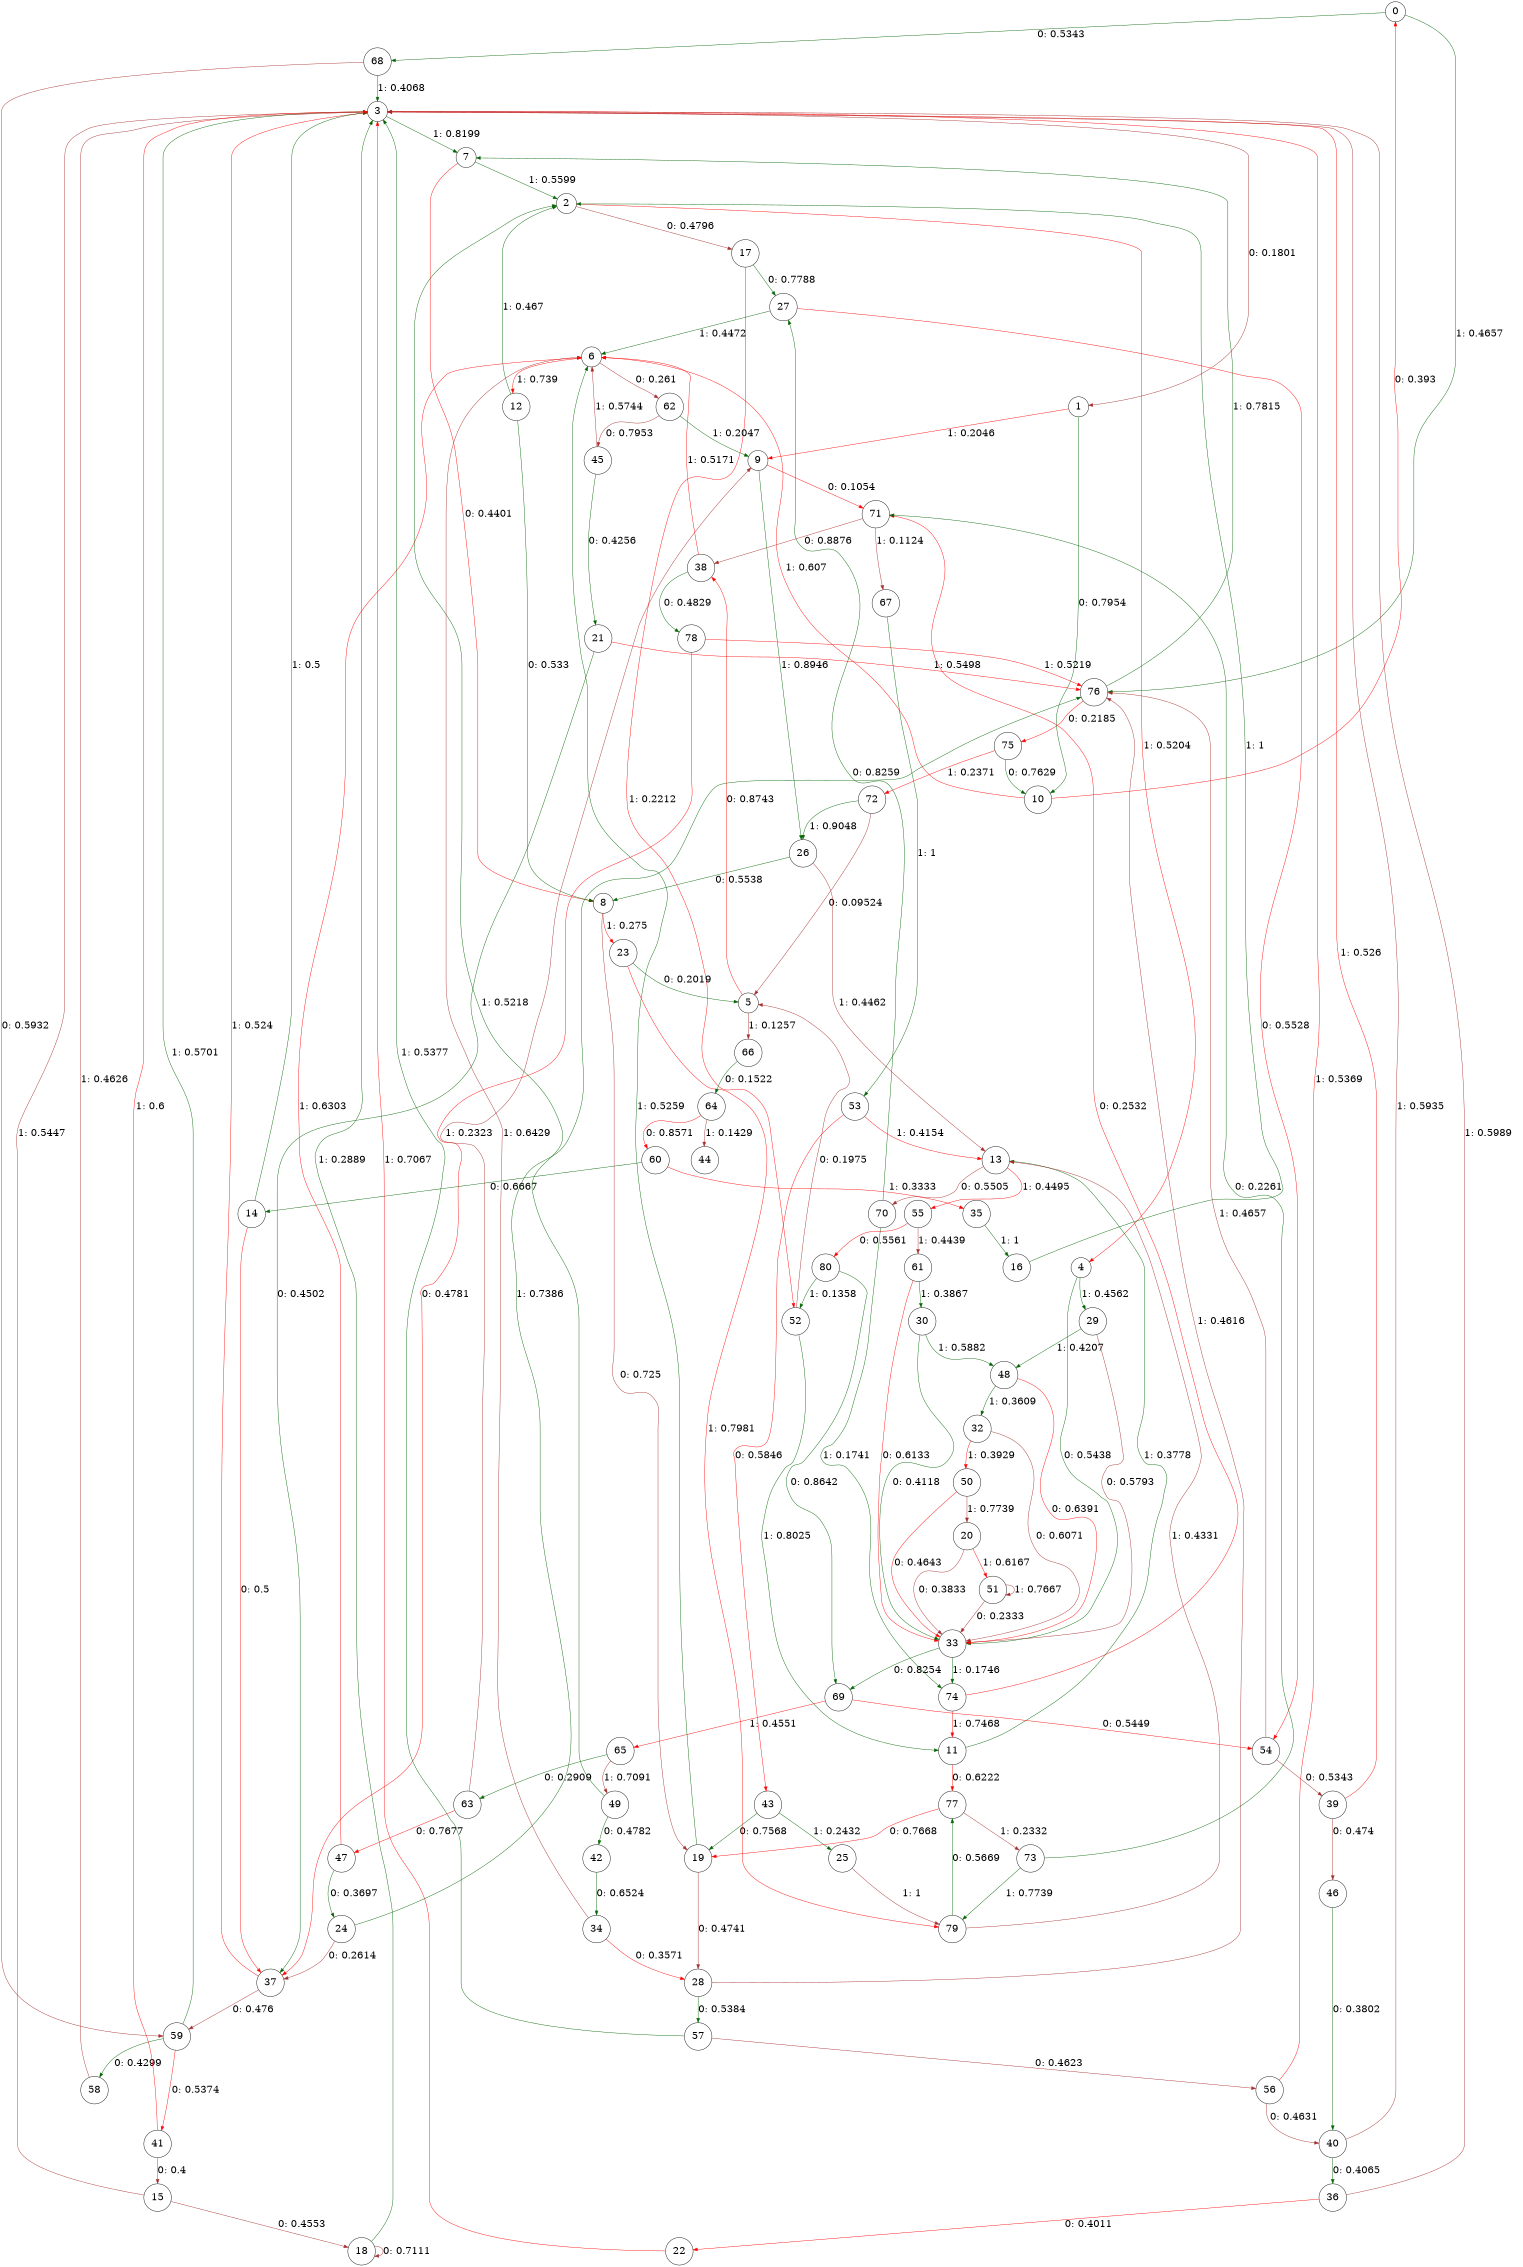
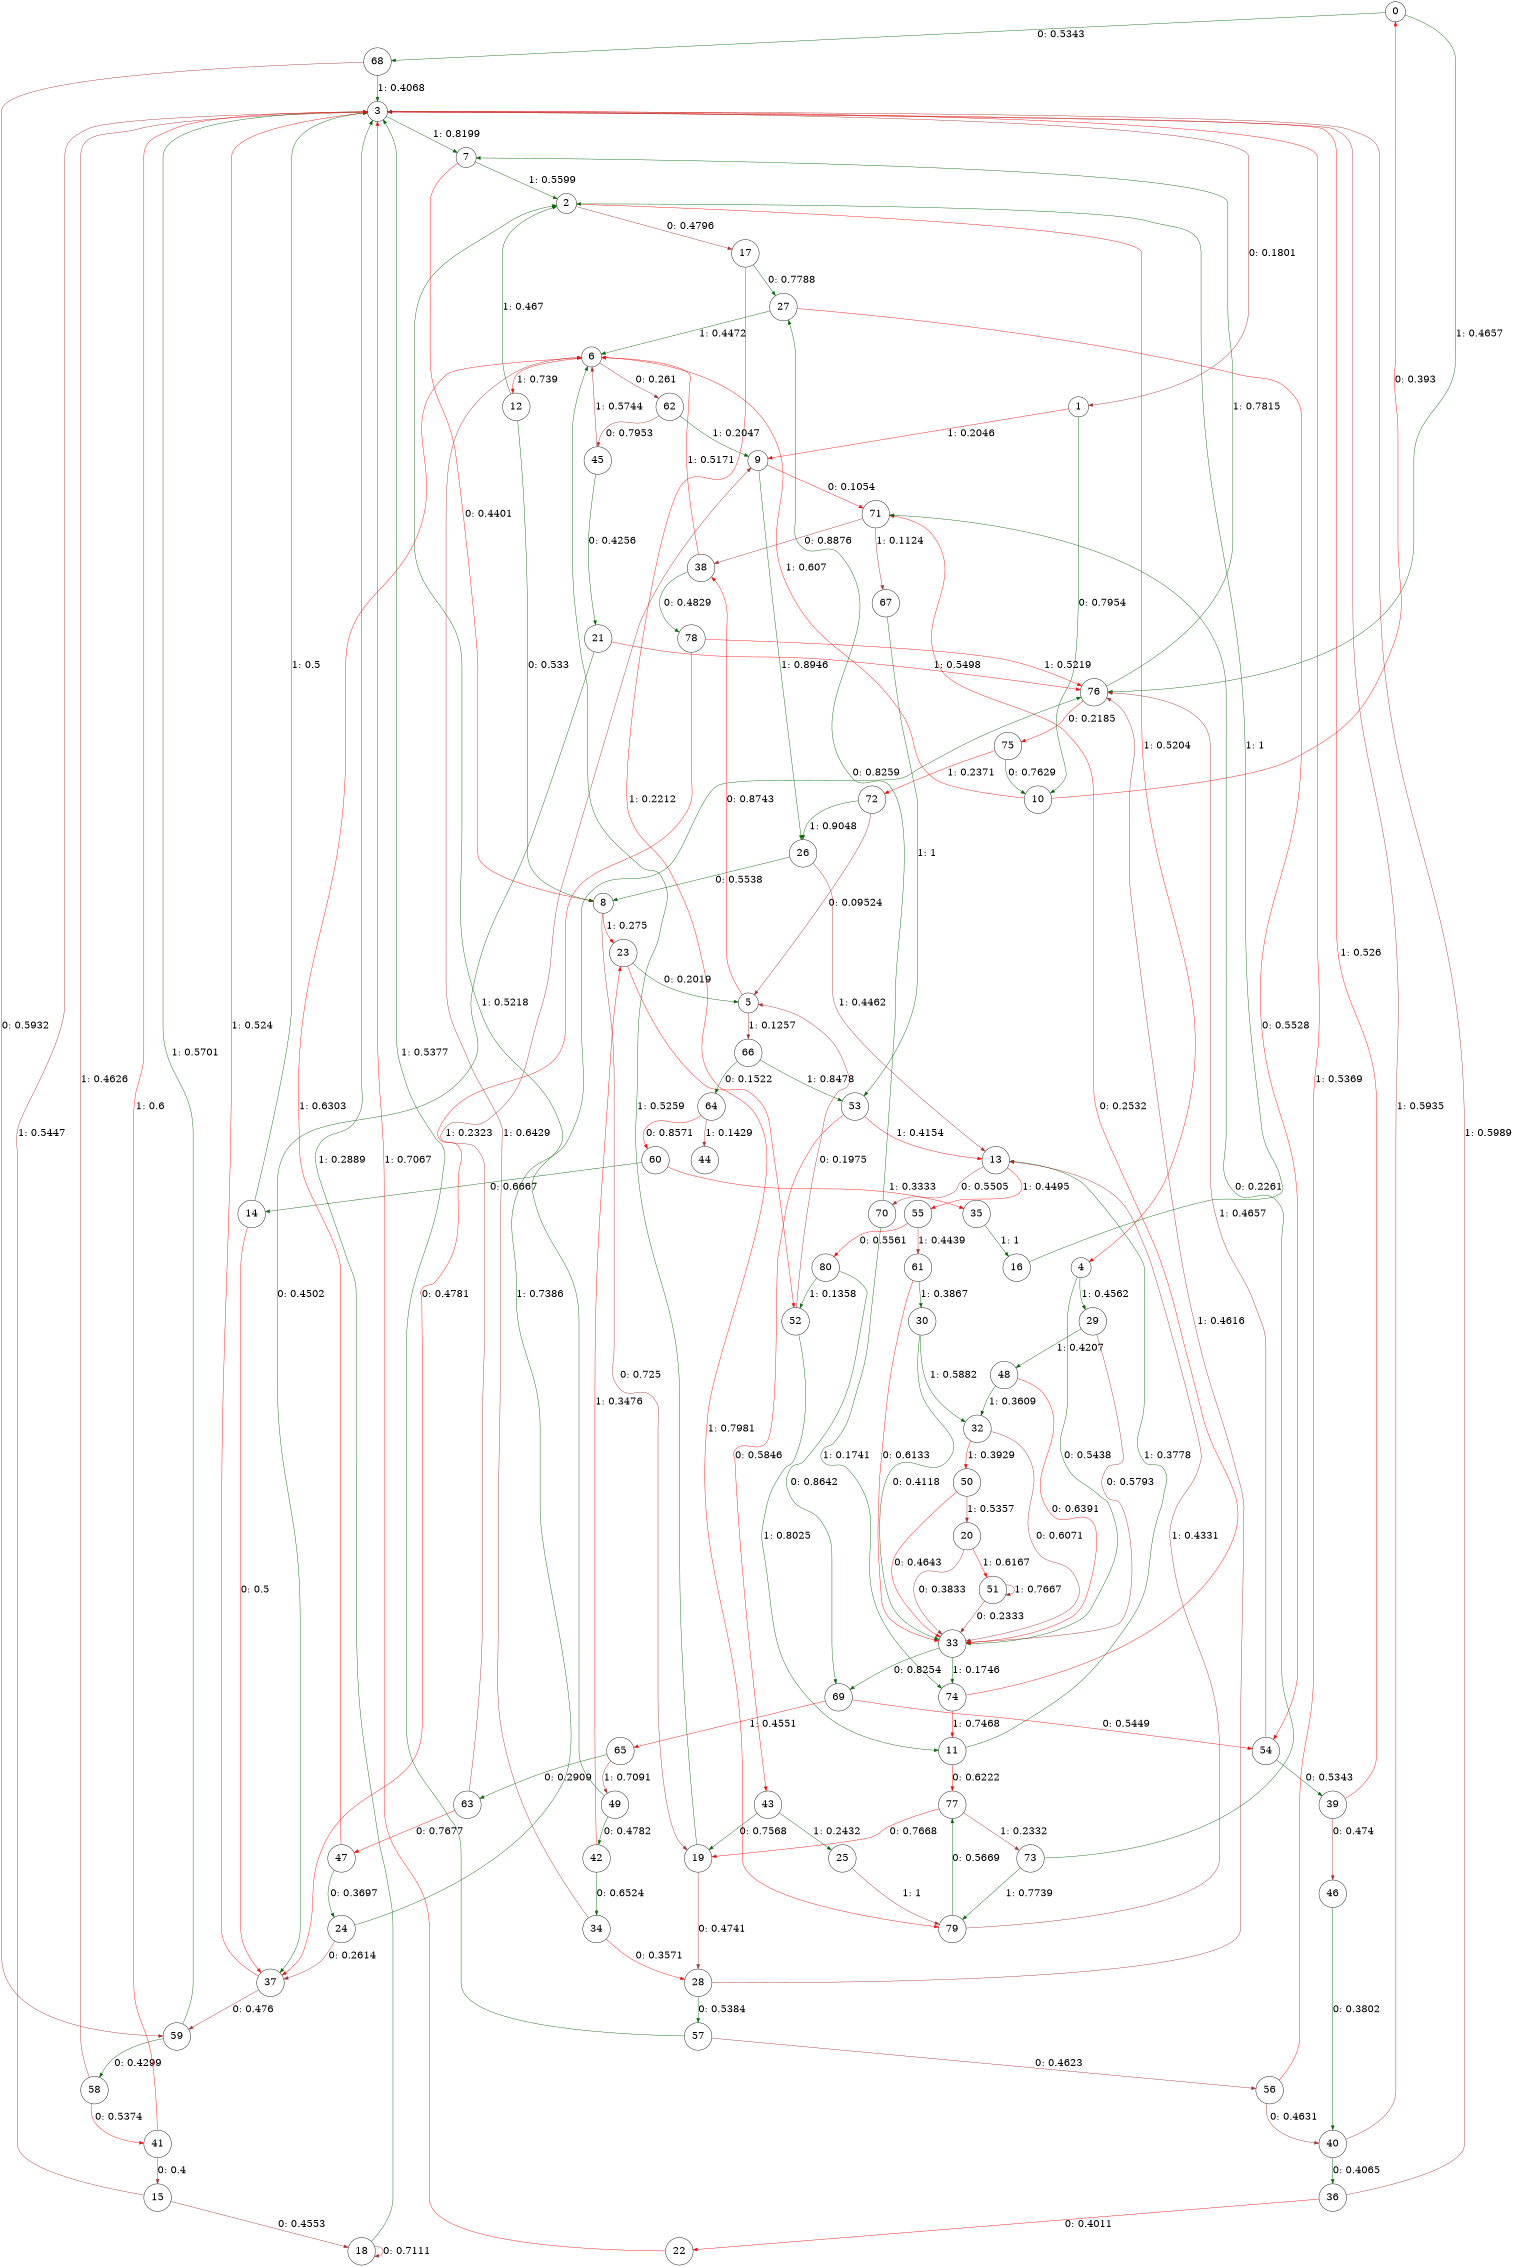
edge "66" -> "53": added, label "1: 0.8478"
edge "30" -> "48": now "30" -> "32"
edge "42" -> "23": added, label "1: 0.3476"
edge "50" -> "20": label "1: 0.7739   " -> "1: 0.5357   "
edge "54" -> "39": color brown -> darkgreen
edge "59" -> "41": now "58" -> "41"
